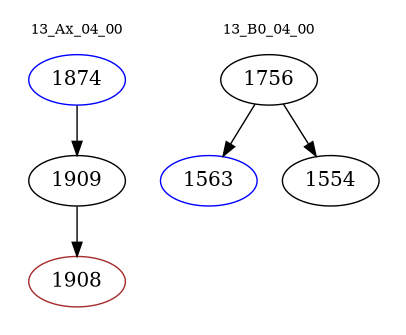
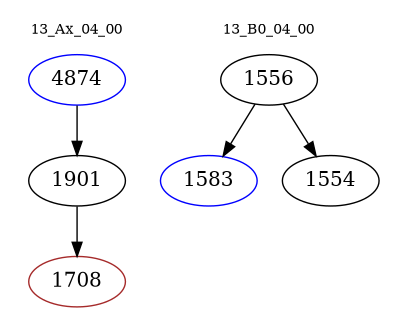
node "1874": label "1874" -> "4874"
node "1756": label "1756" -> "1556"
node "1909": label "1909" -> "1901"
node "1563": label "1563" -> "1583"
node "1908": label "1908" -> "1708"
